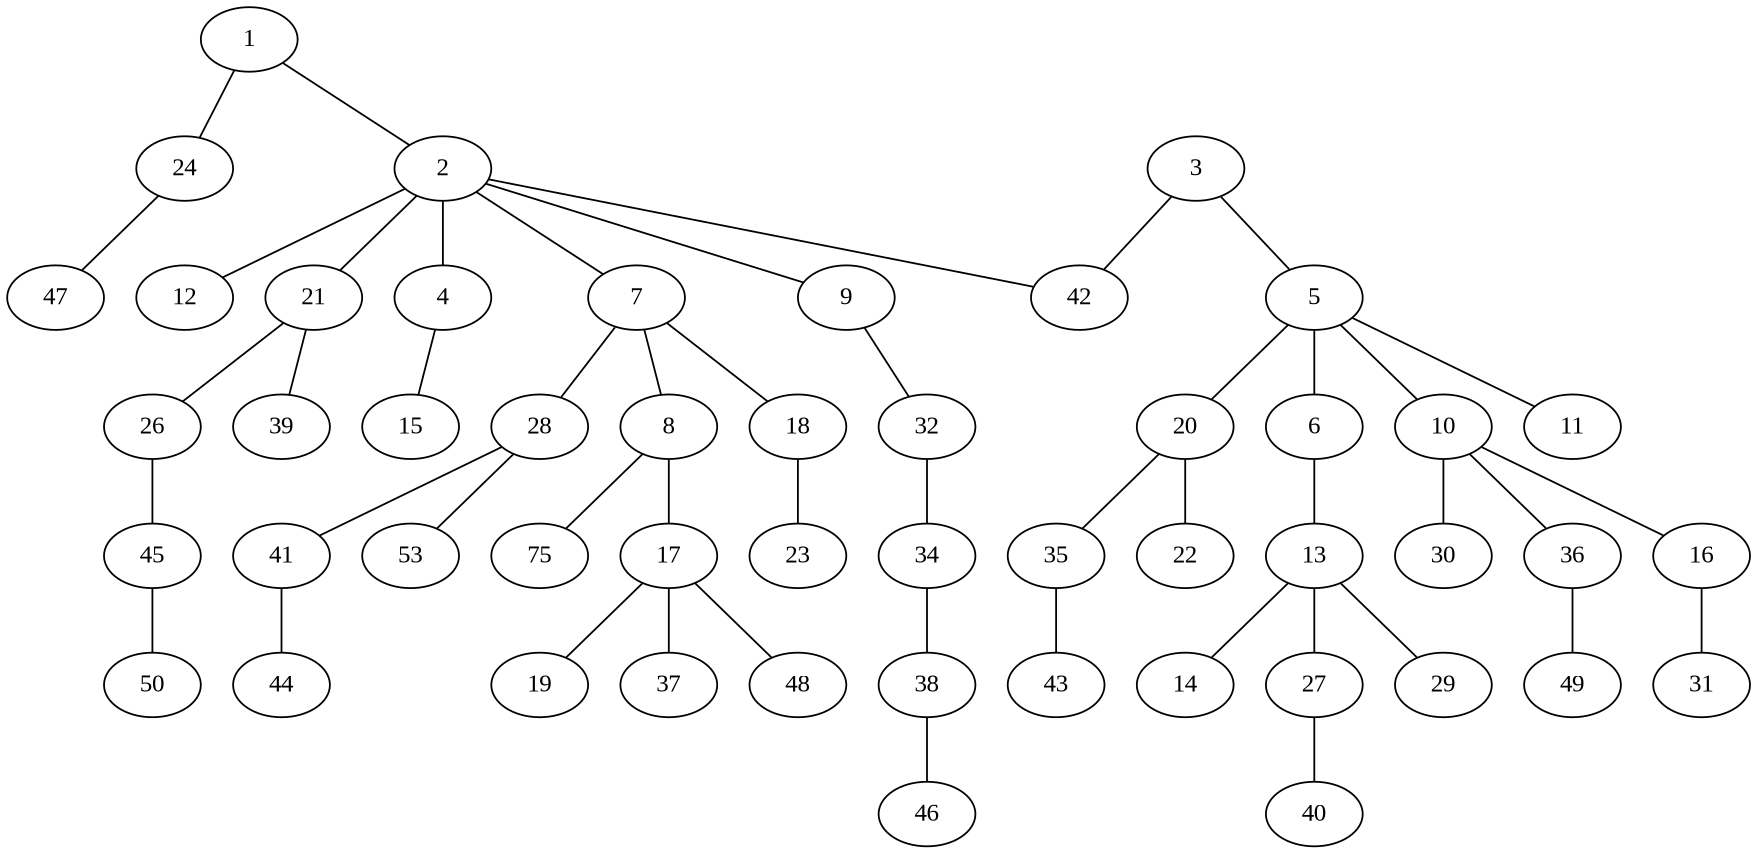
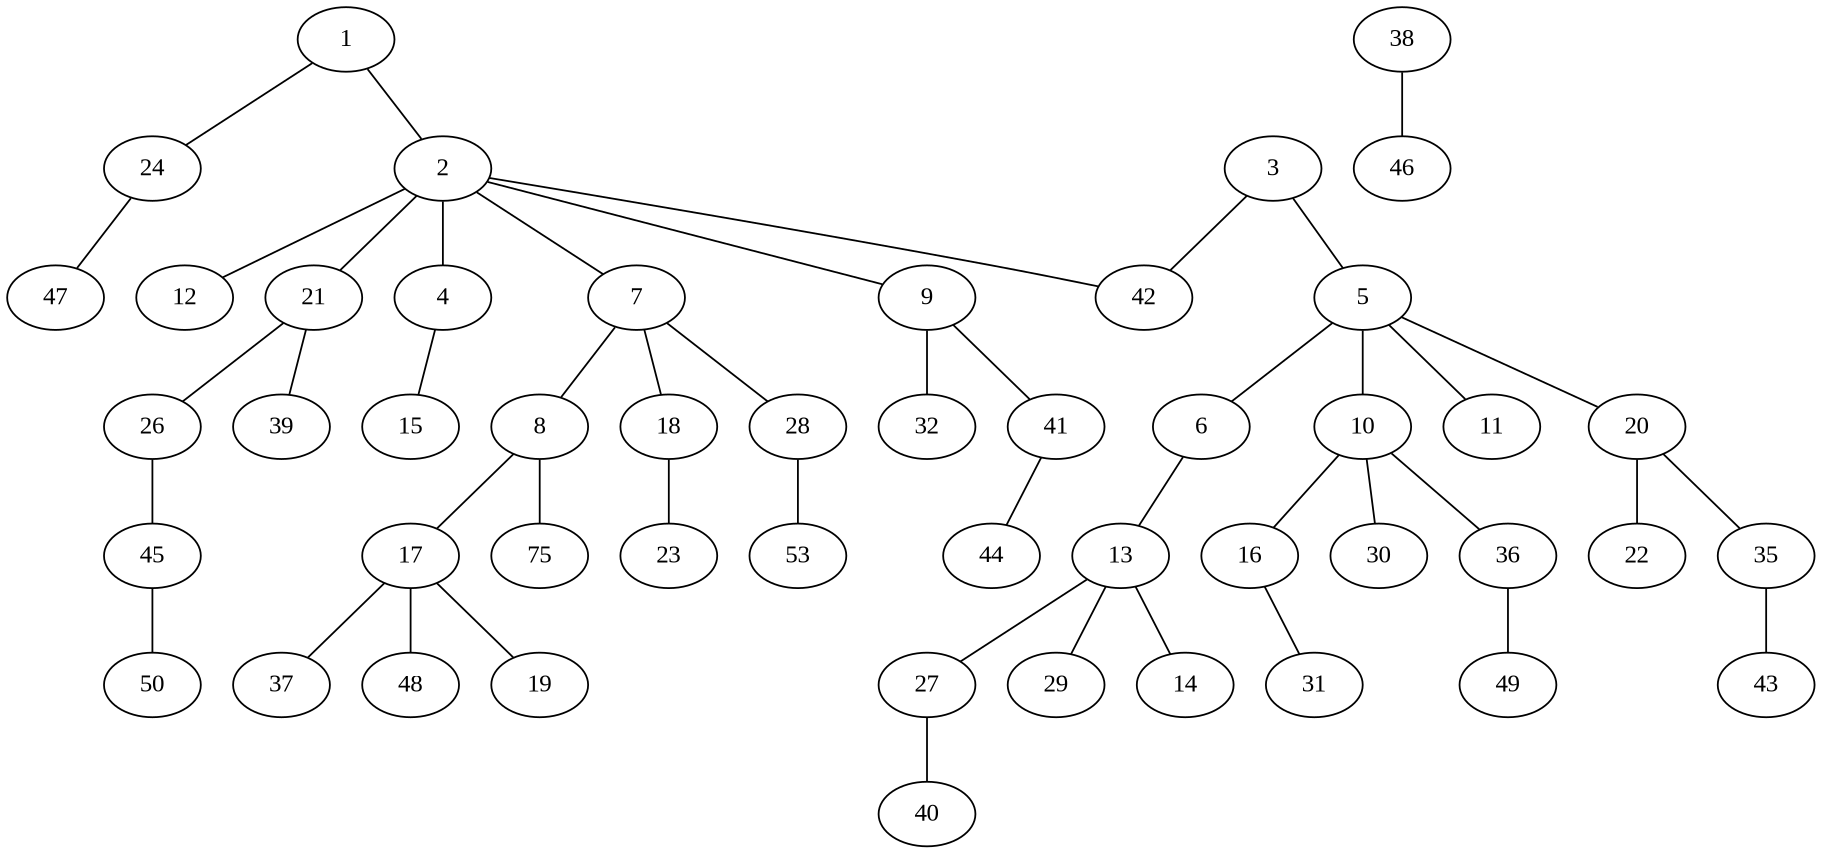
edge "28" -- "41": now "9" -- "41"
node "34": removed
